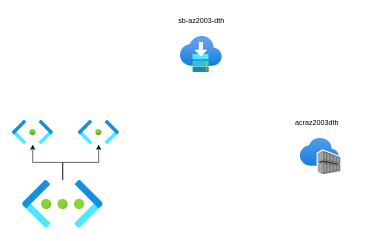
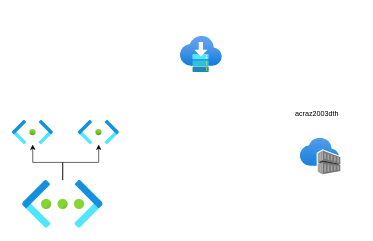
node "sb-az2003-dth": removed
node "acraz2003dth": moved (327, 126) -> (327, 117)
